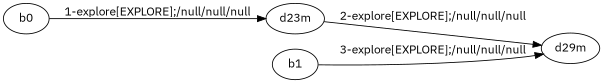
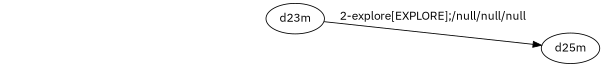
node "b0": removed
node "d29m": label "d29m" -> "d25m"
node "b1": removed
